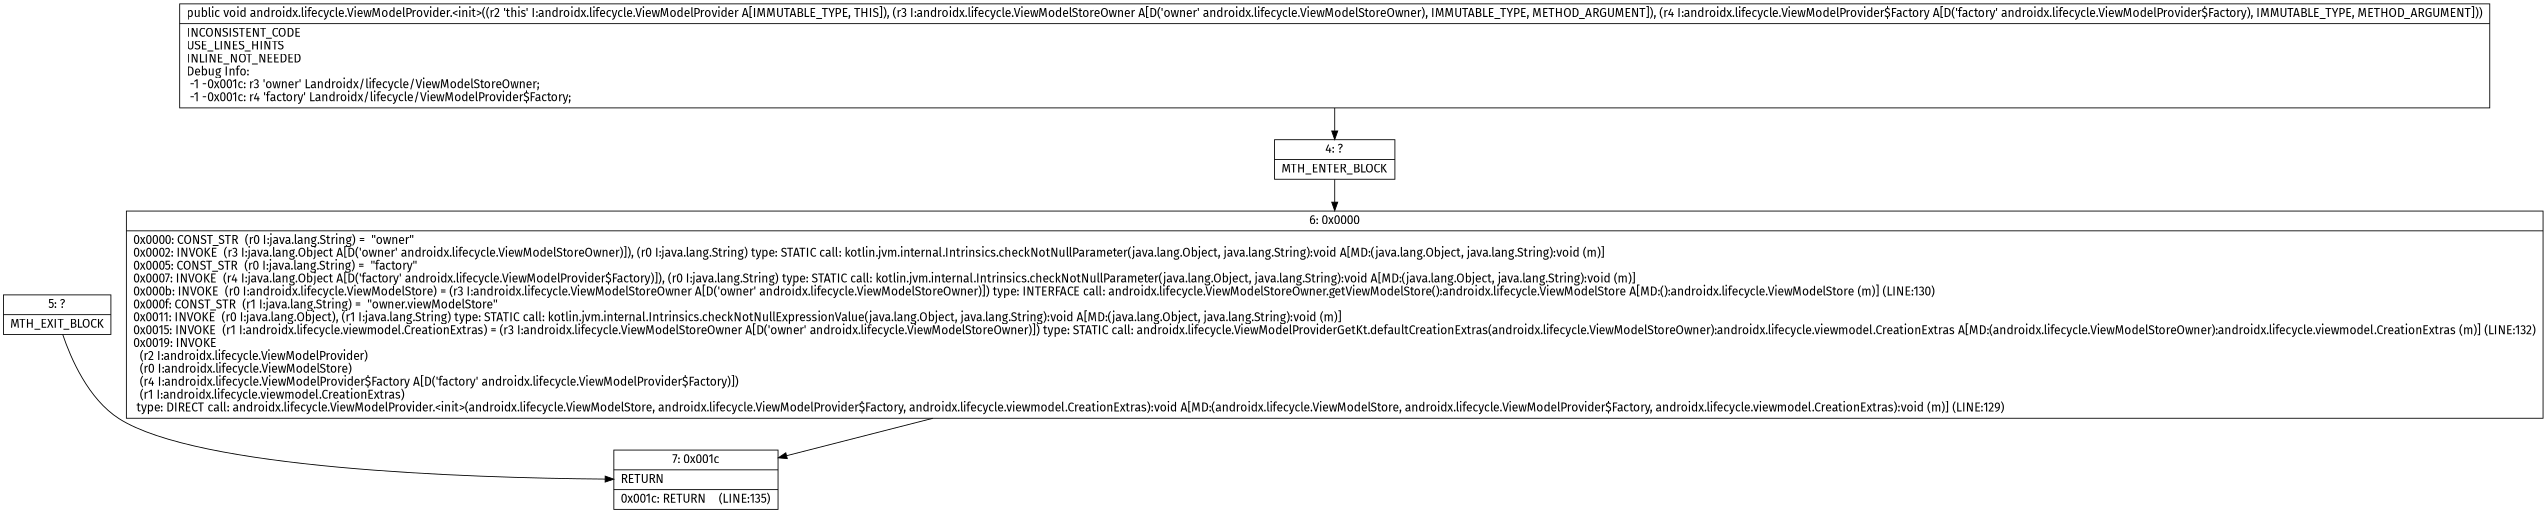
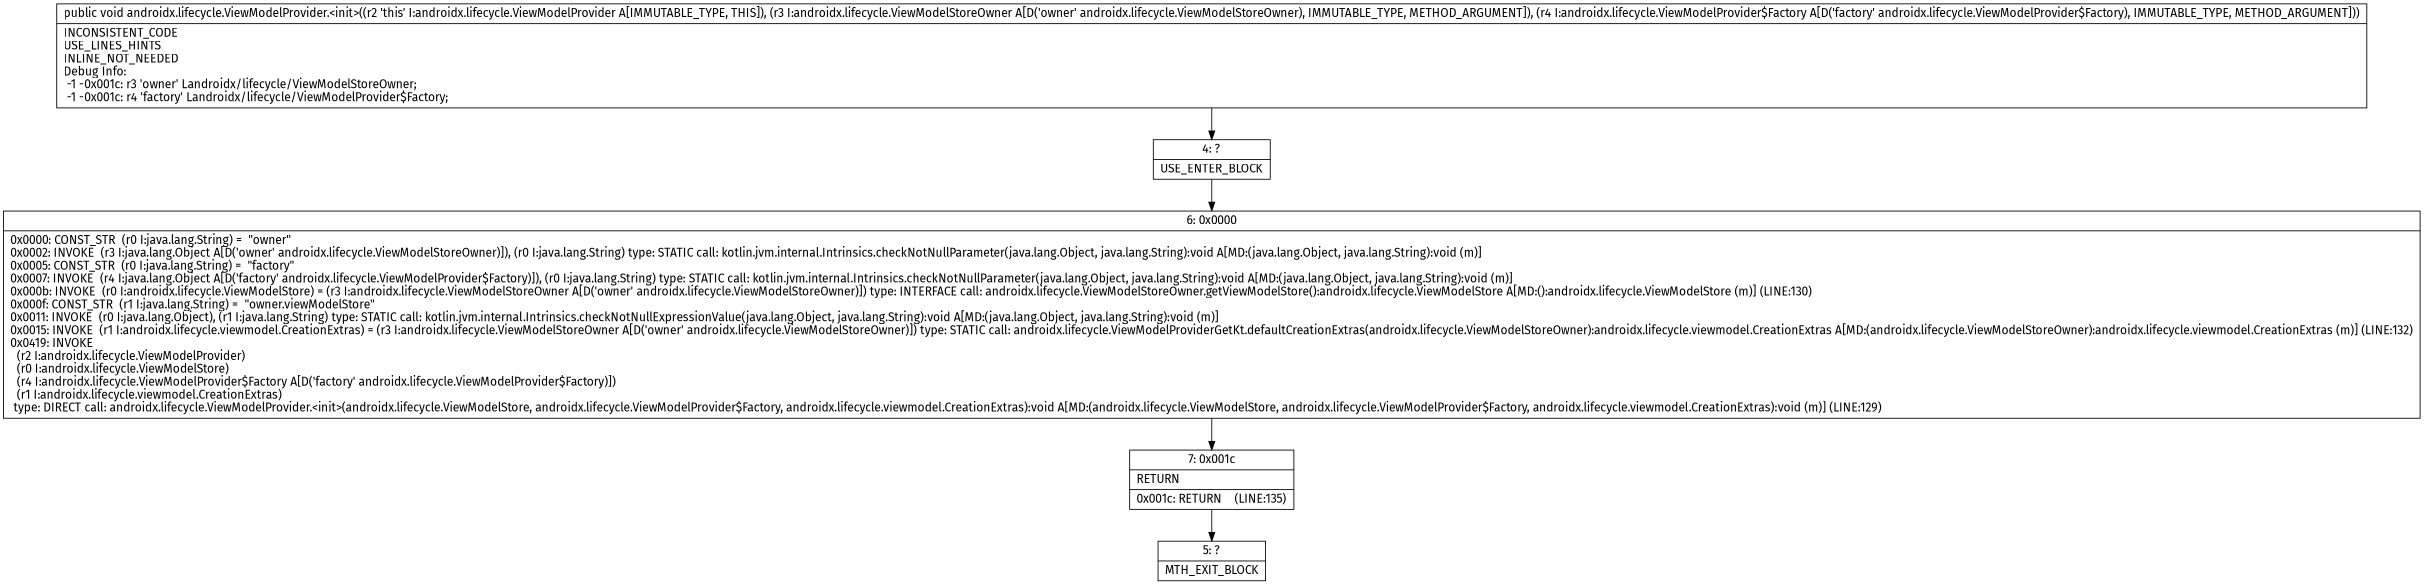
node "4: ?": text "MTH_ENTER_BLOCK" -> "USE_ENTER_BLOCK"
node "6: 0x0000": text "0x0019: INVOKE" -> "0x0419: INVOKE"
edge "5: ?" -> "7: 0x001c": reversed
